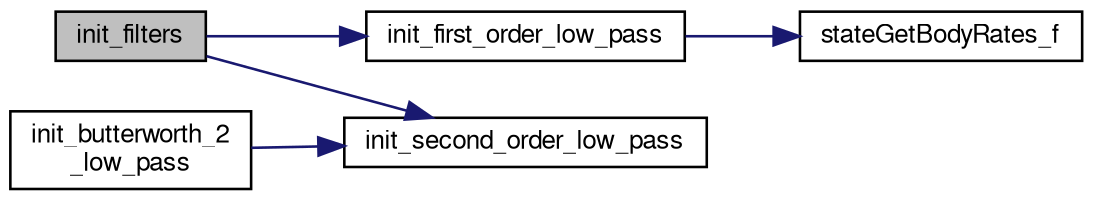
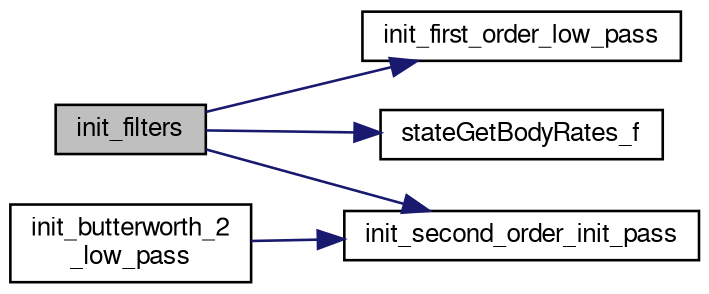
edge "init_first_order_low_pass" -> "stateGetBodyRates_f": now "init_filters" -> "stateGetBodyRates_f"
node "init_second_order_low_pass": label "init_second_order_low_pass" -> "init_second_order_init_pass"
